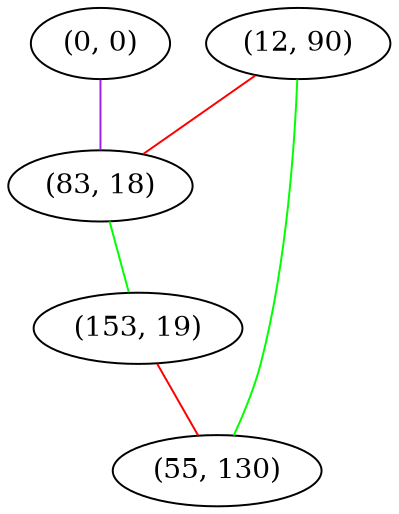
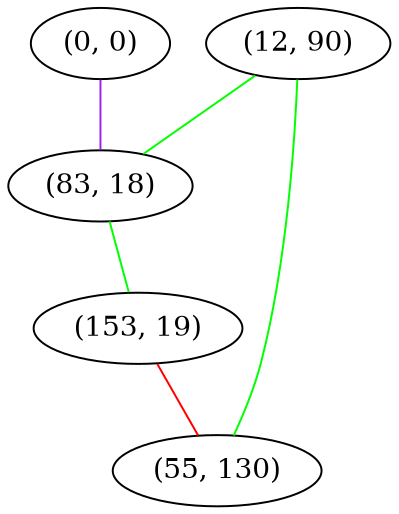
edge "(12, 90)" -- "(83, 18)": color red -> green
